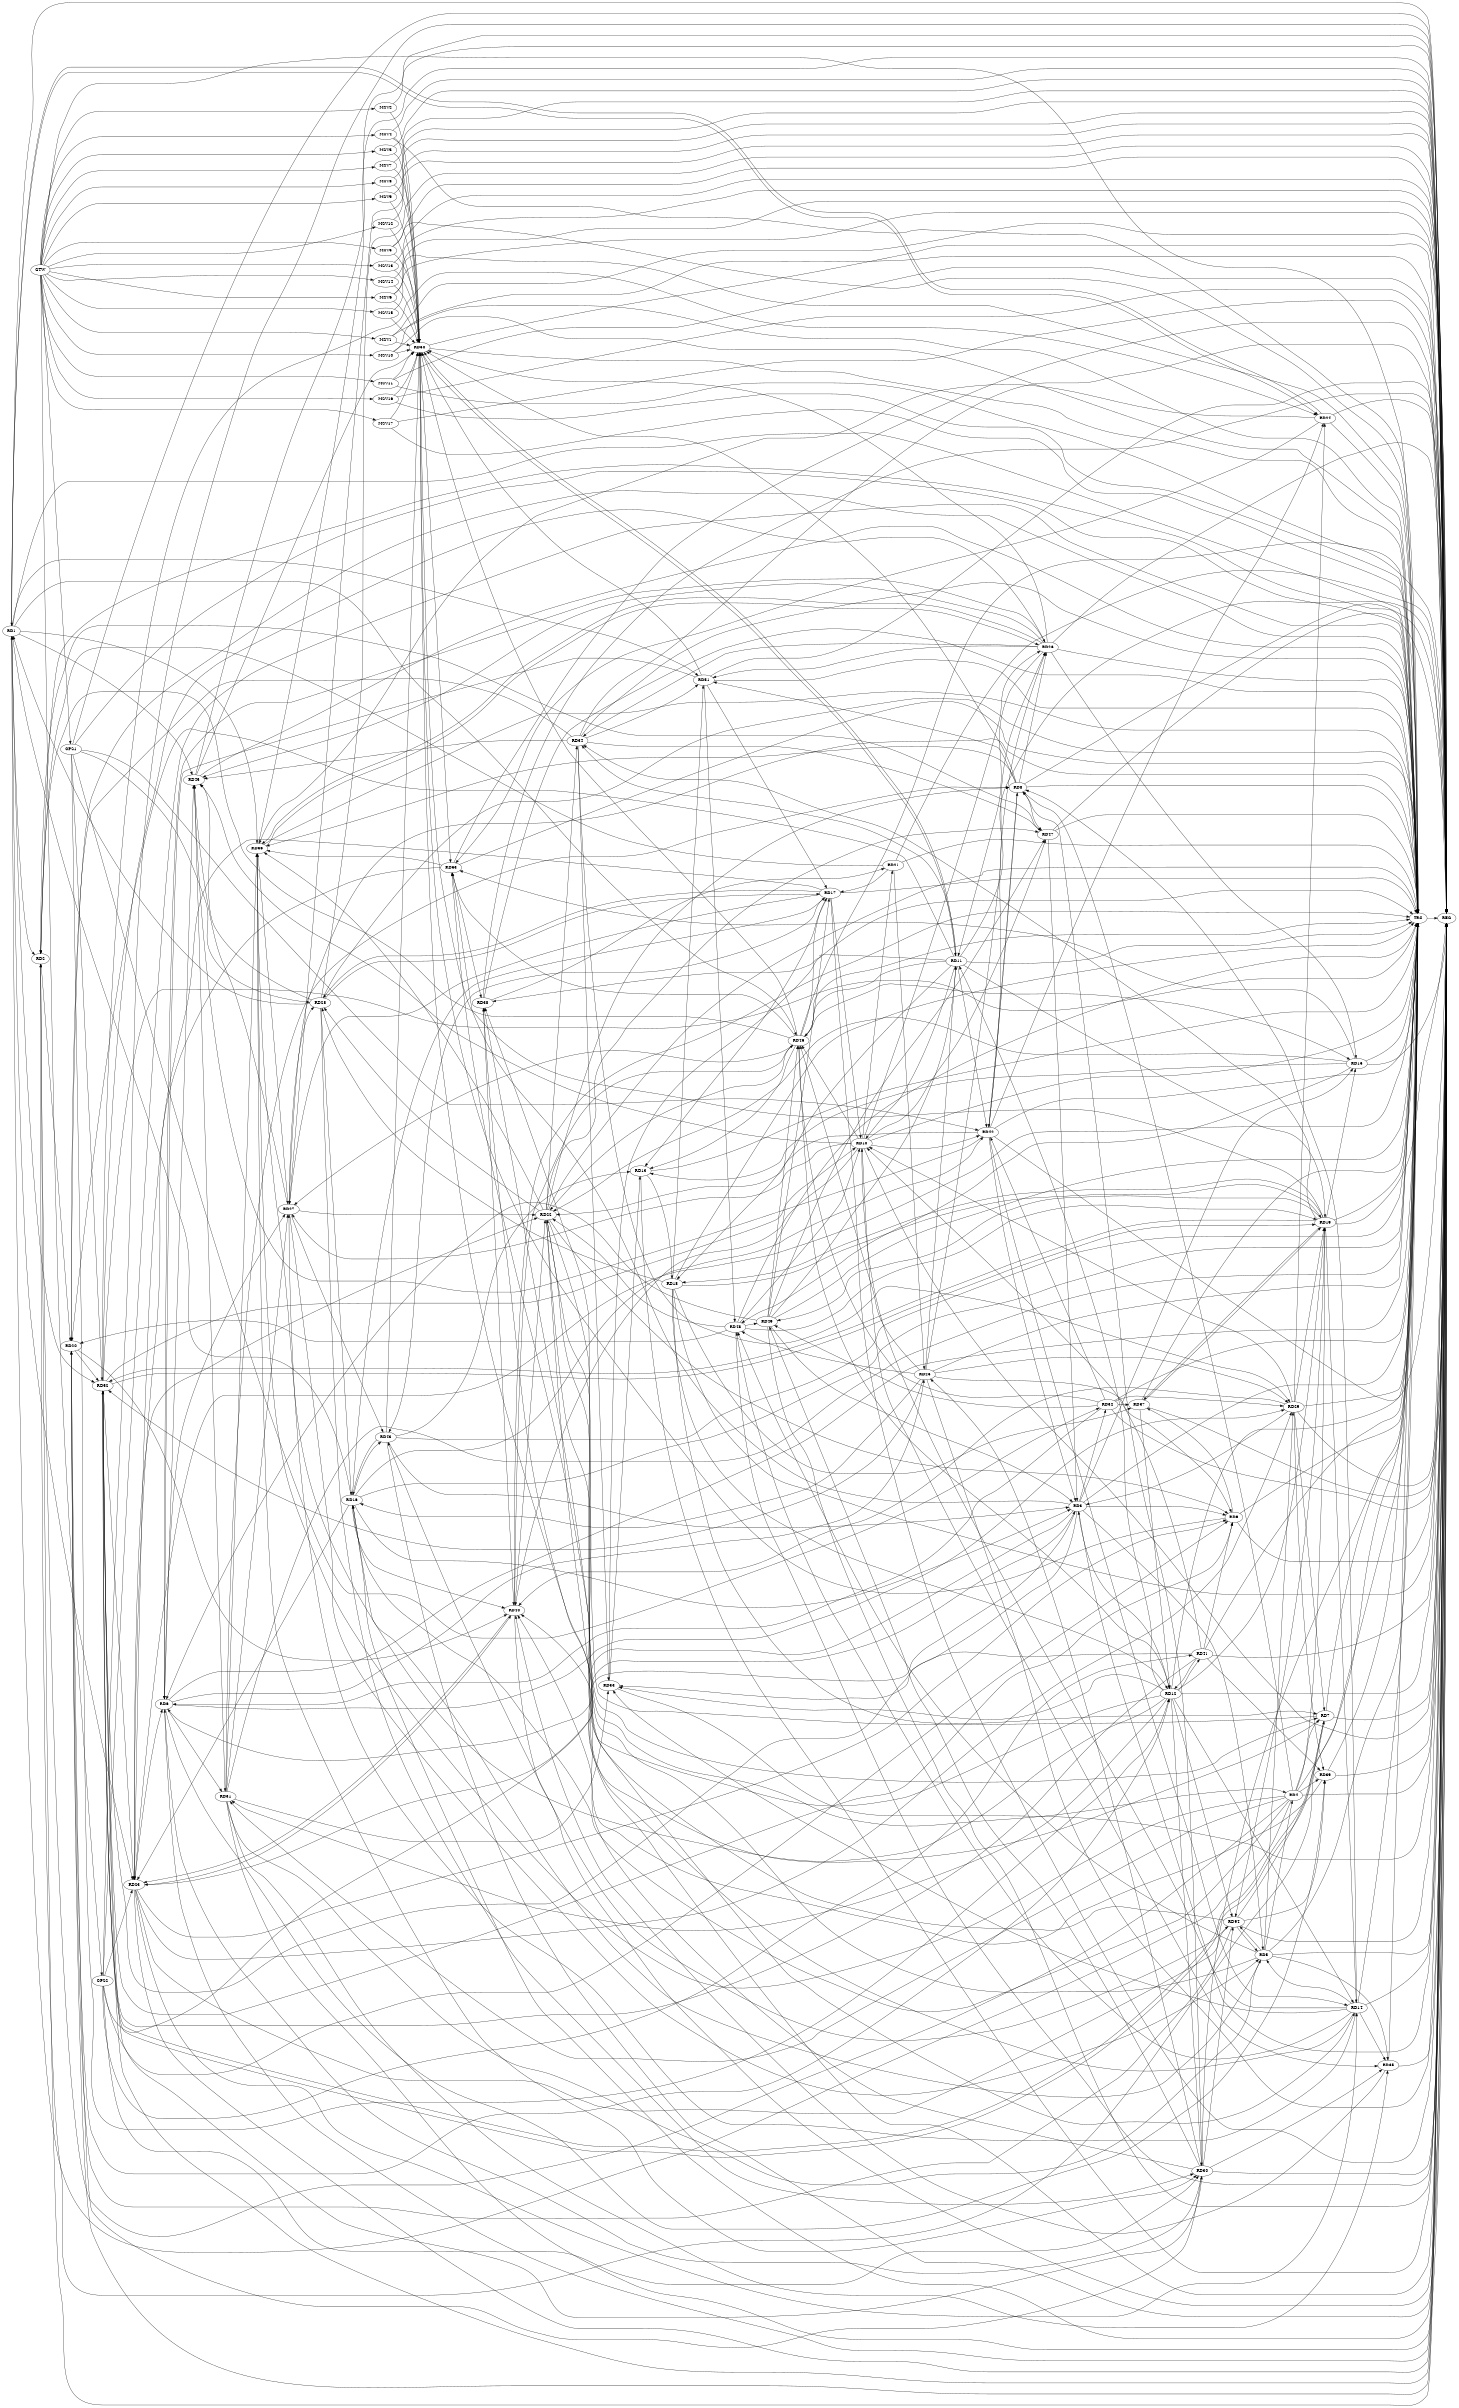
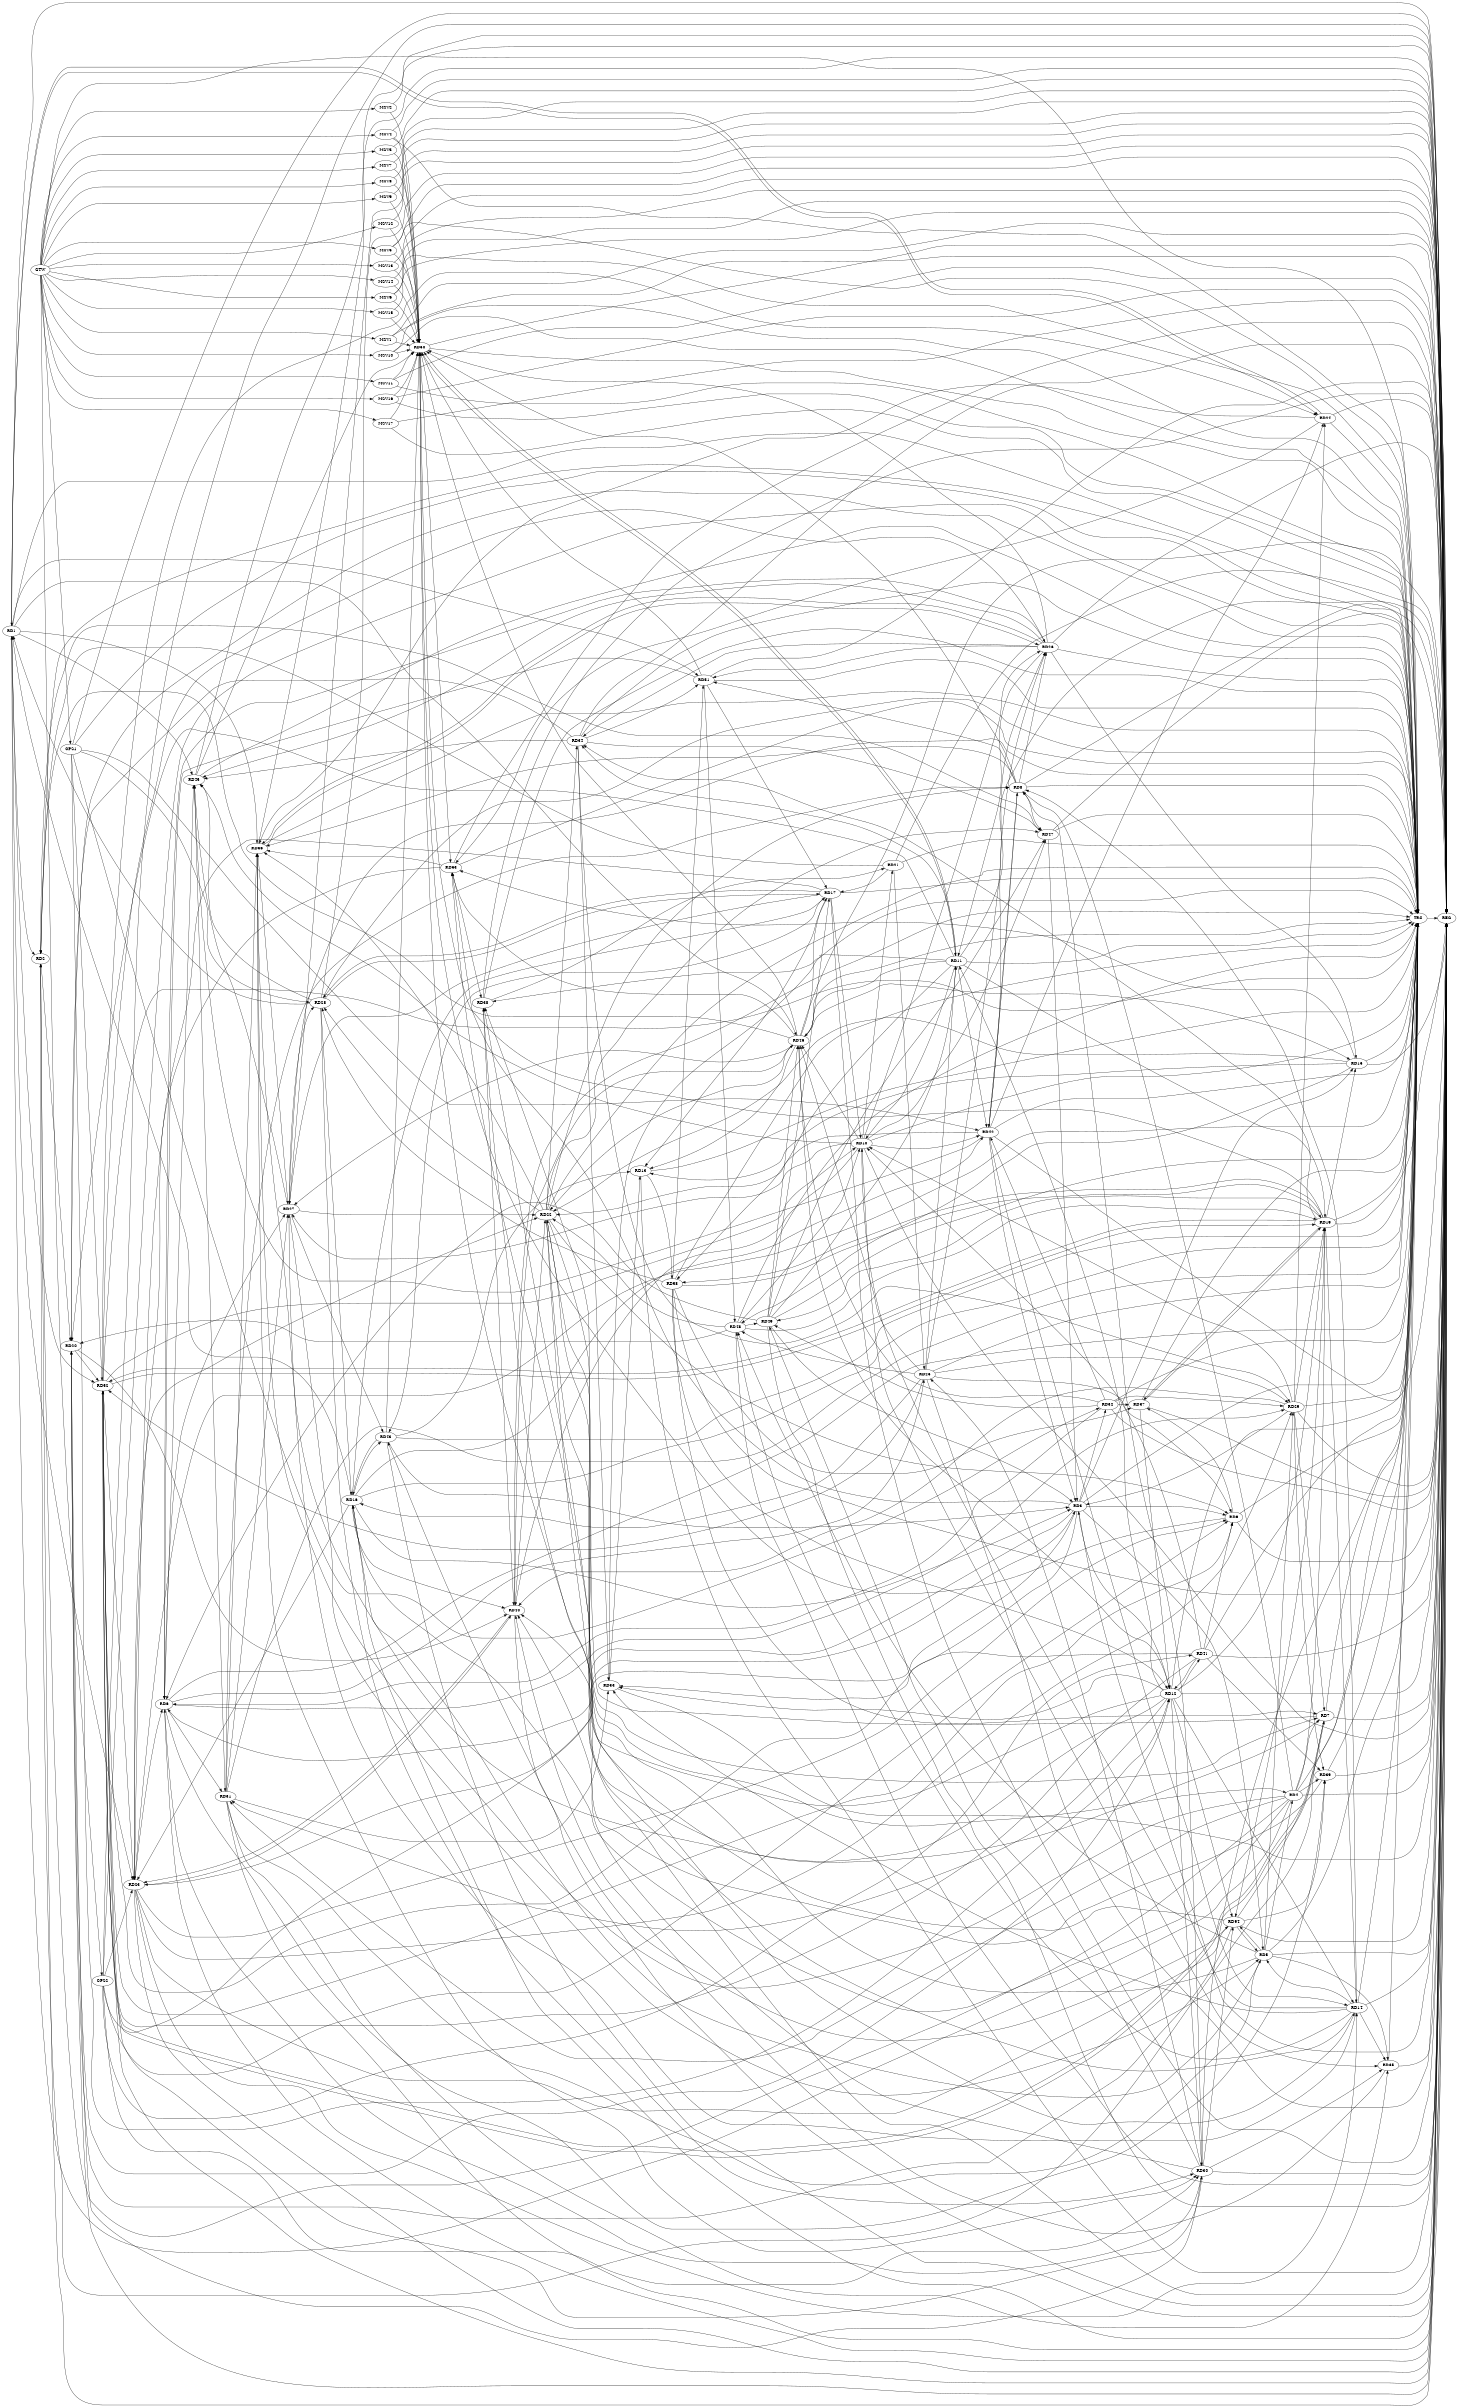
node "RD18": label "RD18" -> "RD58"
